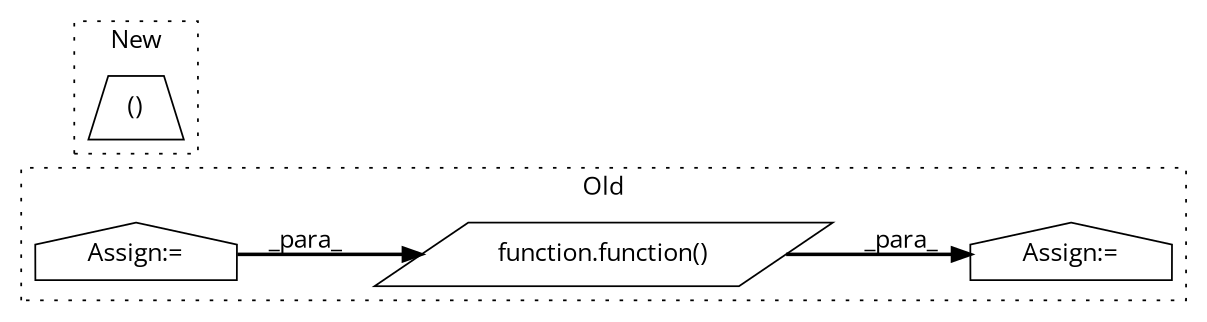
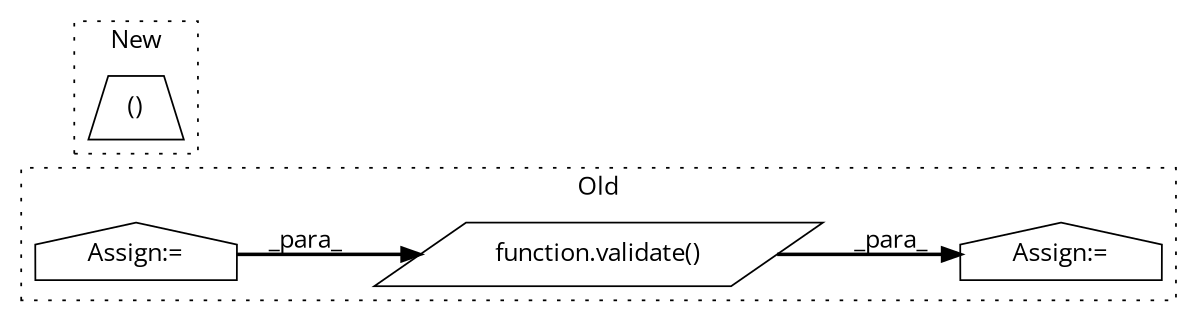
node "function.function()": label "function.function()" -> "function.validate()"
